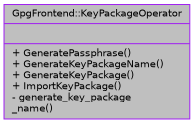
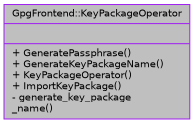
node "GpgFrontend::KeyPackageOperator": text "+ GenerateKeyPackage()" -> "+ KeyPackageOperator()"
